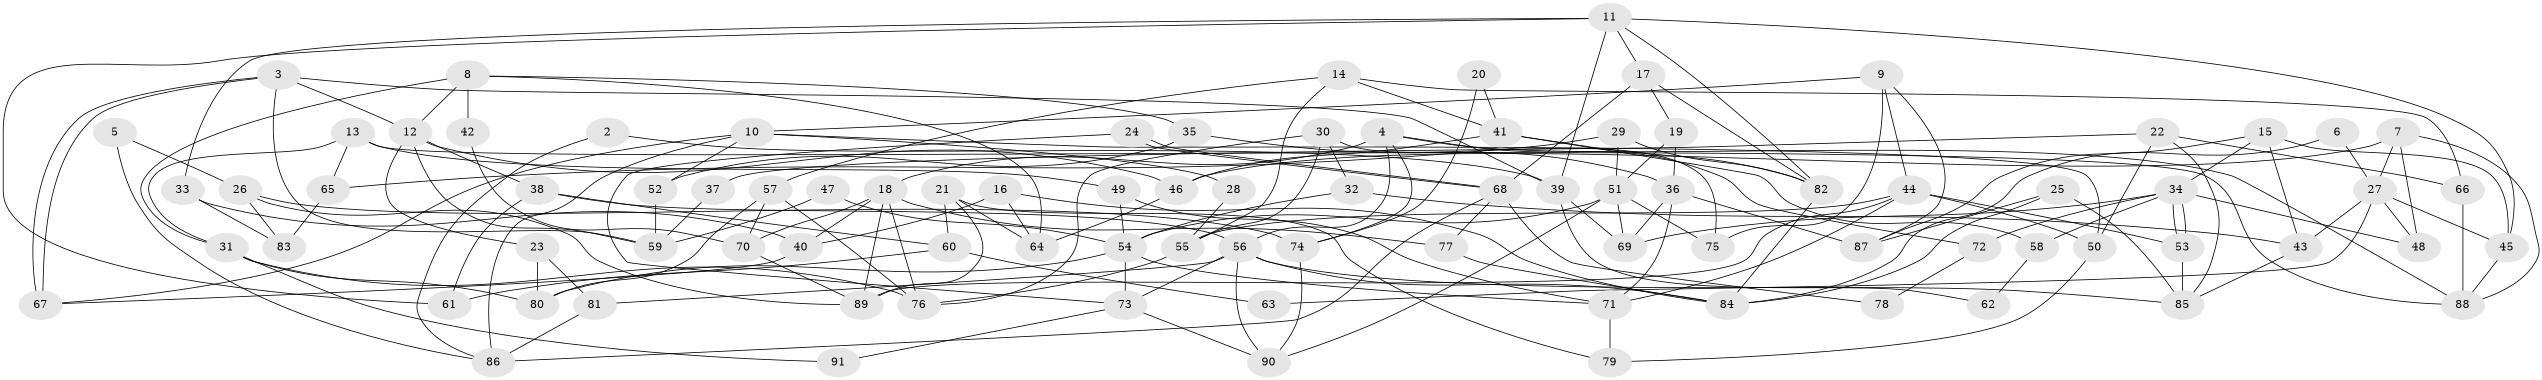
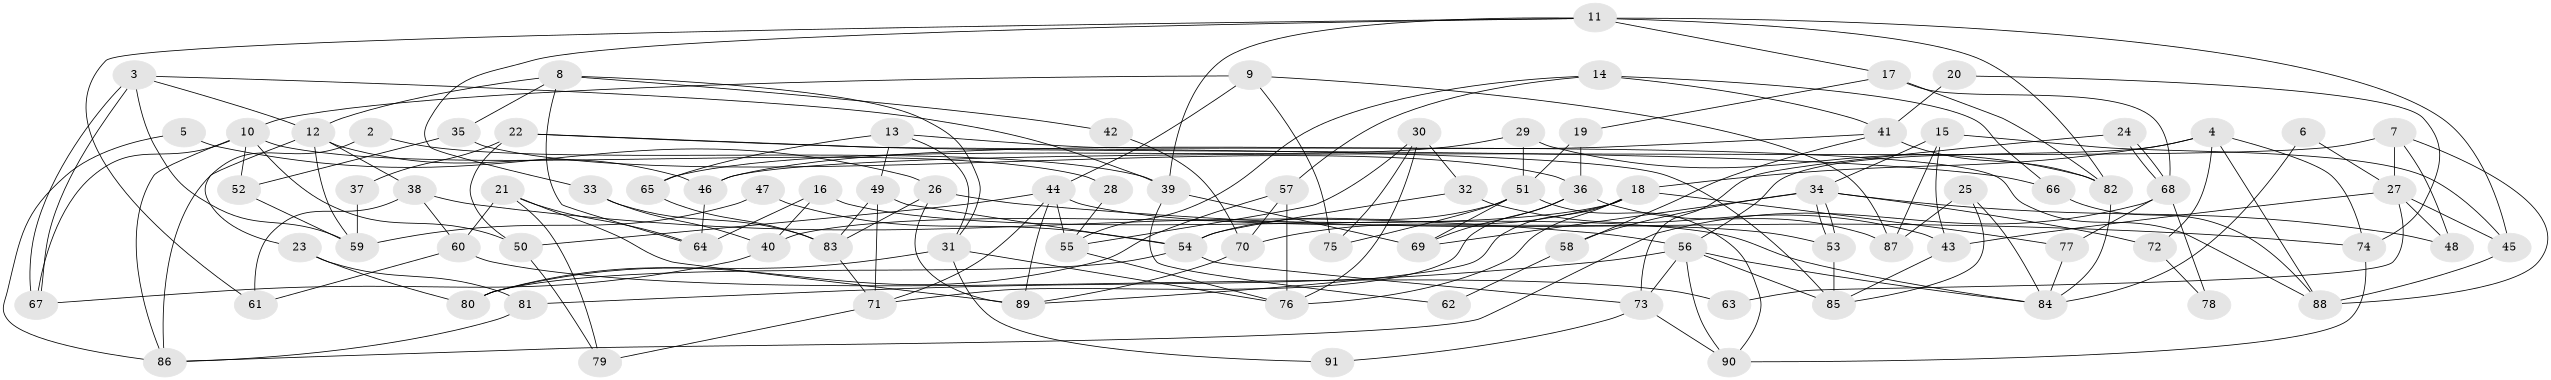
edge "49" -- "83": added
edge "54" -- "71": now "83" -- "71"
